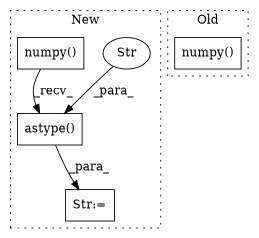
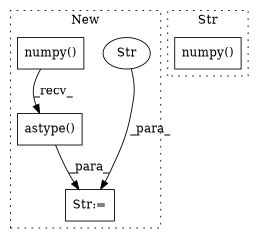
cluster "Old": label "Old" -> "Str"
edge "Str" -> "astype()": now "Str" -> "Str:="
